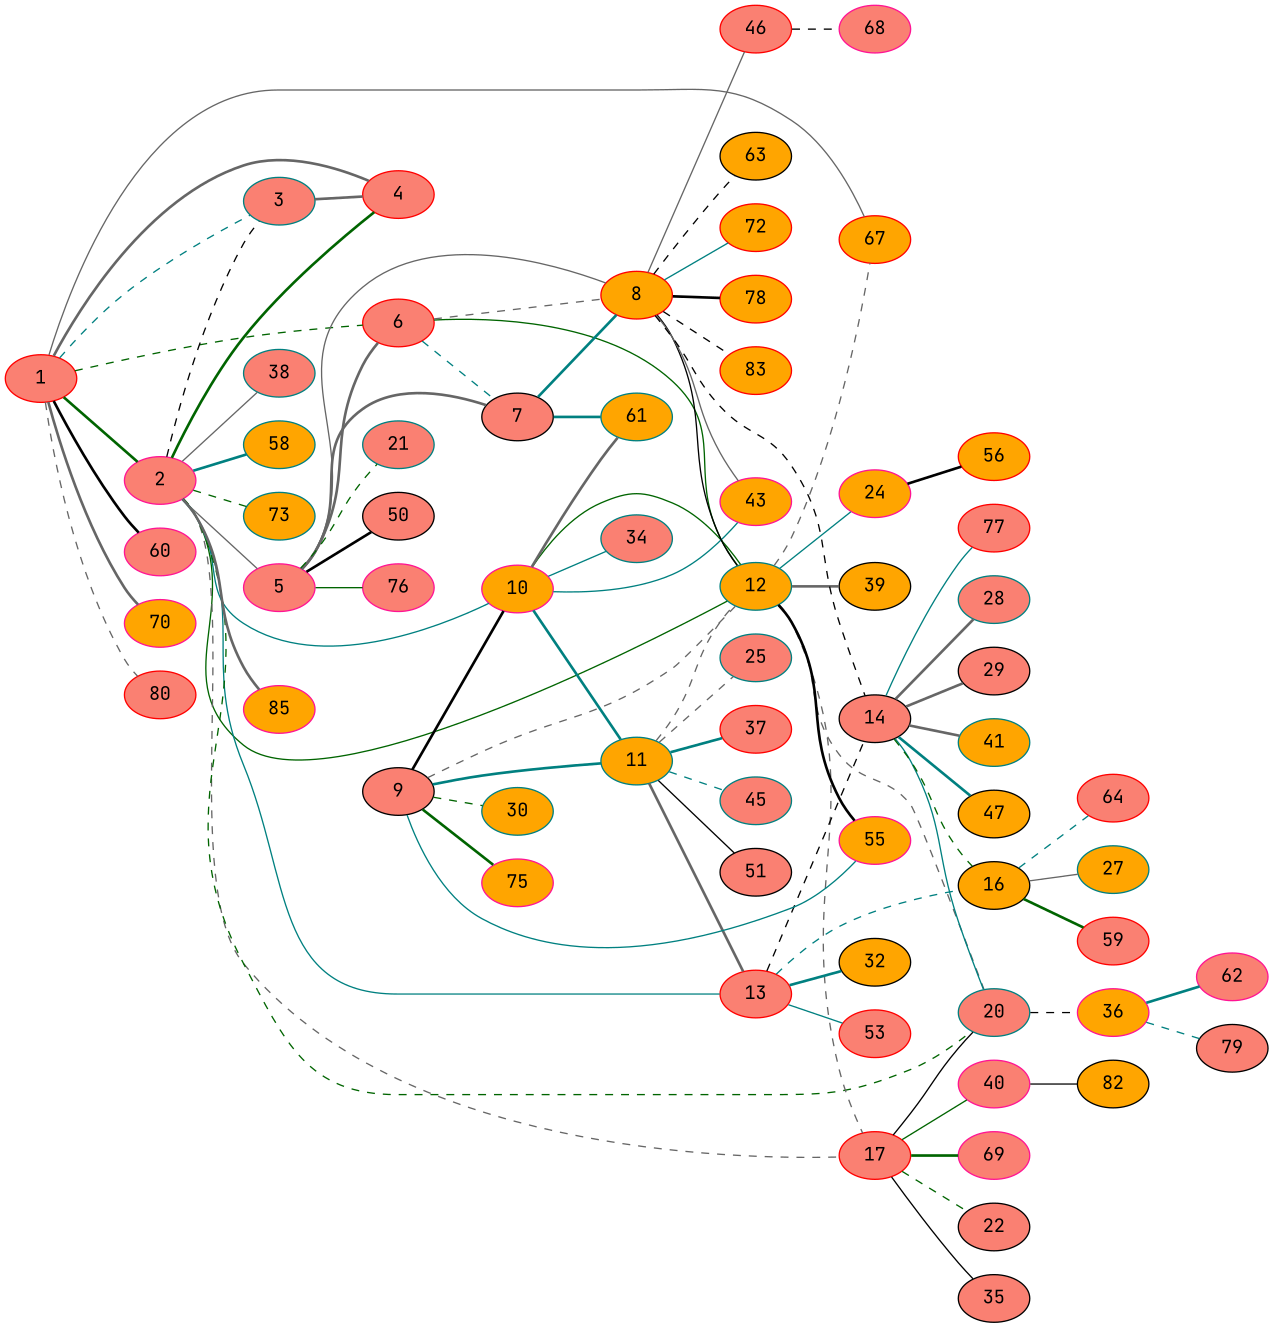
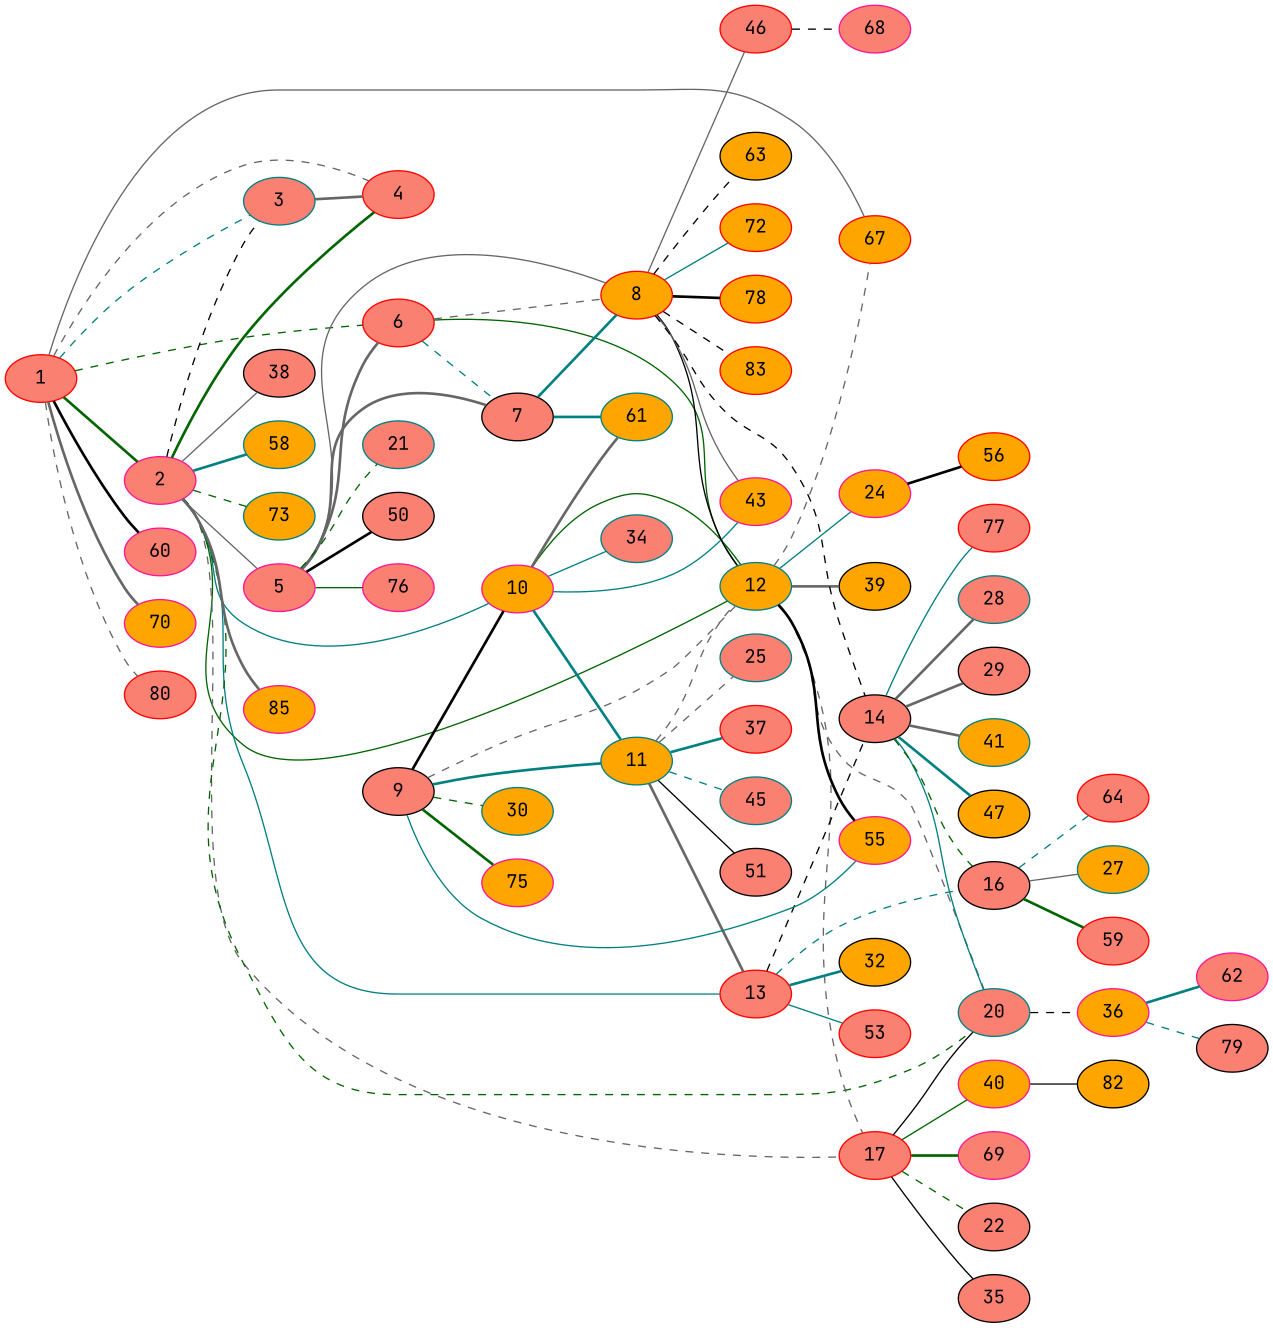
edge "4" -- "1": style bold -> dashed
node "38": color teal -> black
node "16": fillcolor orange -> salmon
node "40": fillcolor salmon -> orange
